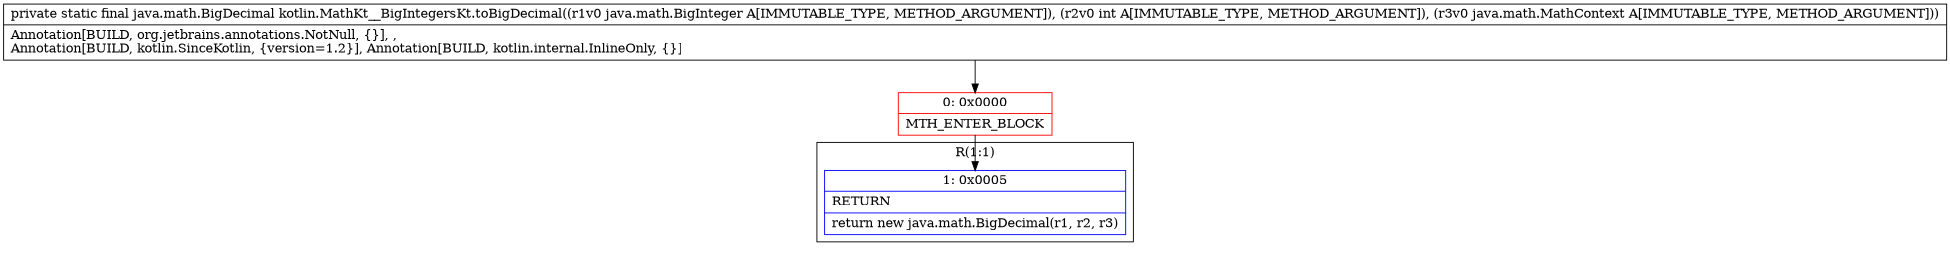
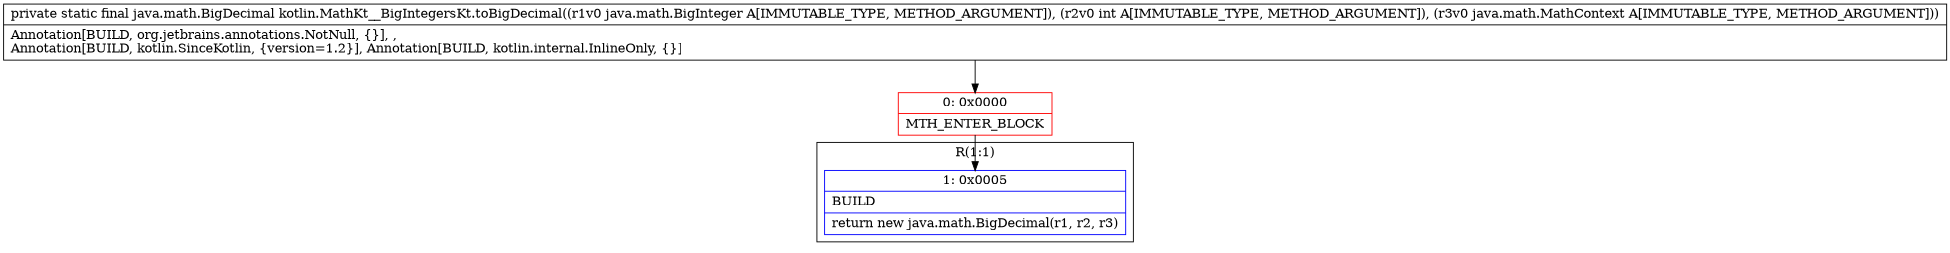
node "1: 0x0005": text "RETURN" -> "BUILD"
